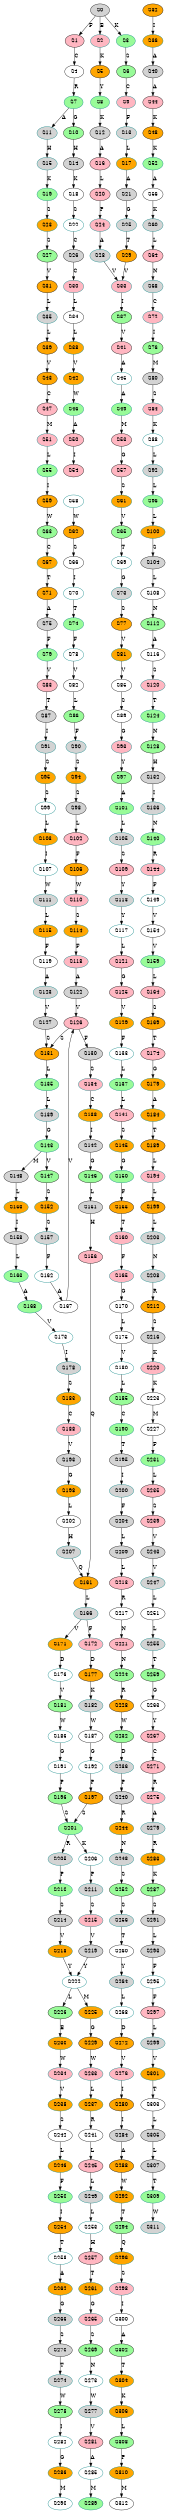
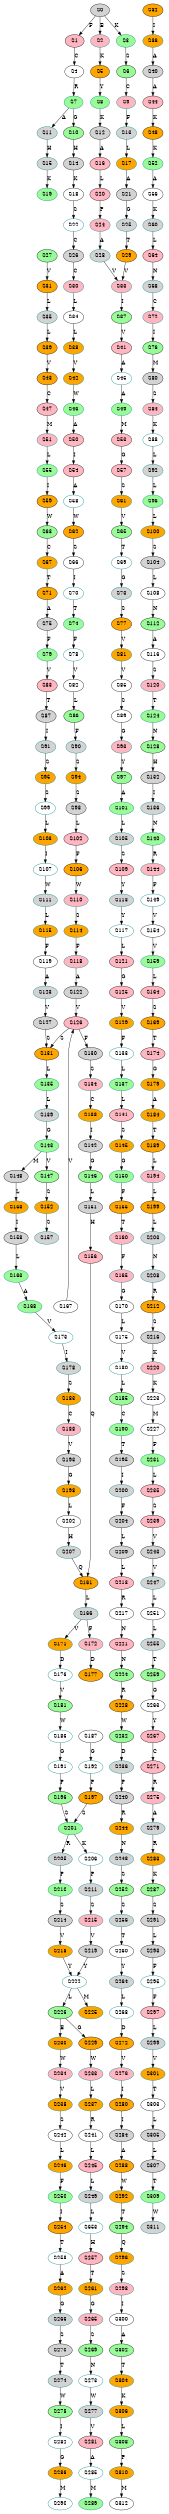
node "S23": removed
edge "S54" -> "S58": added, label "A"
node "S162": removed
node "S182": removed
edge "S225" -> "S229": now "S226" -> "S229"
node "S253": label "S253" -> "S653"
